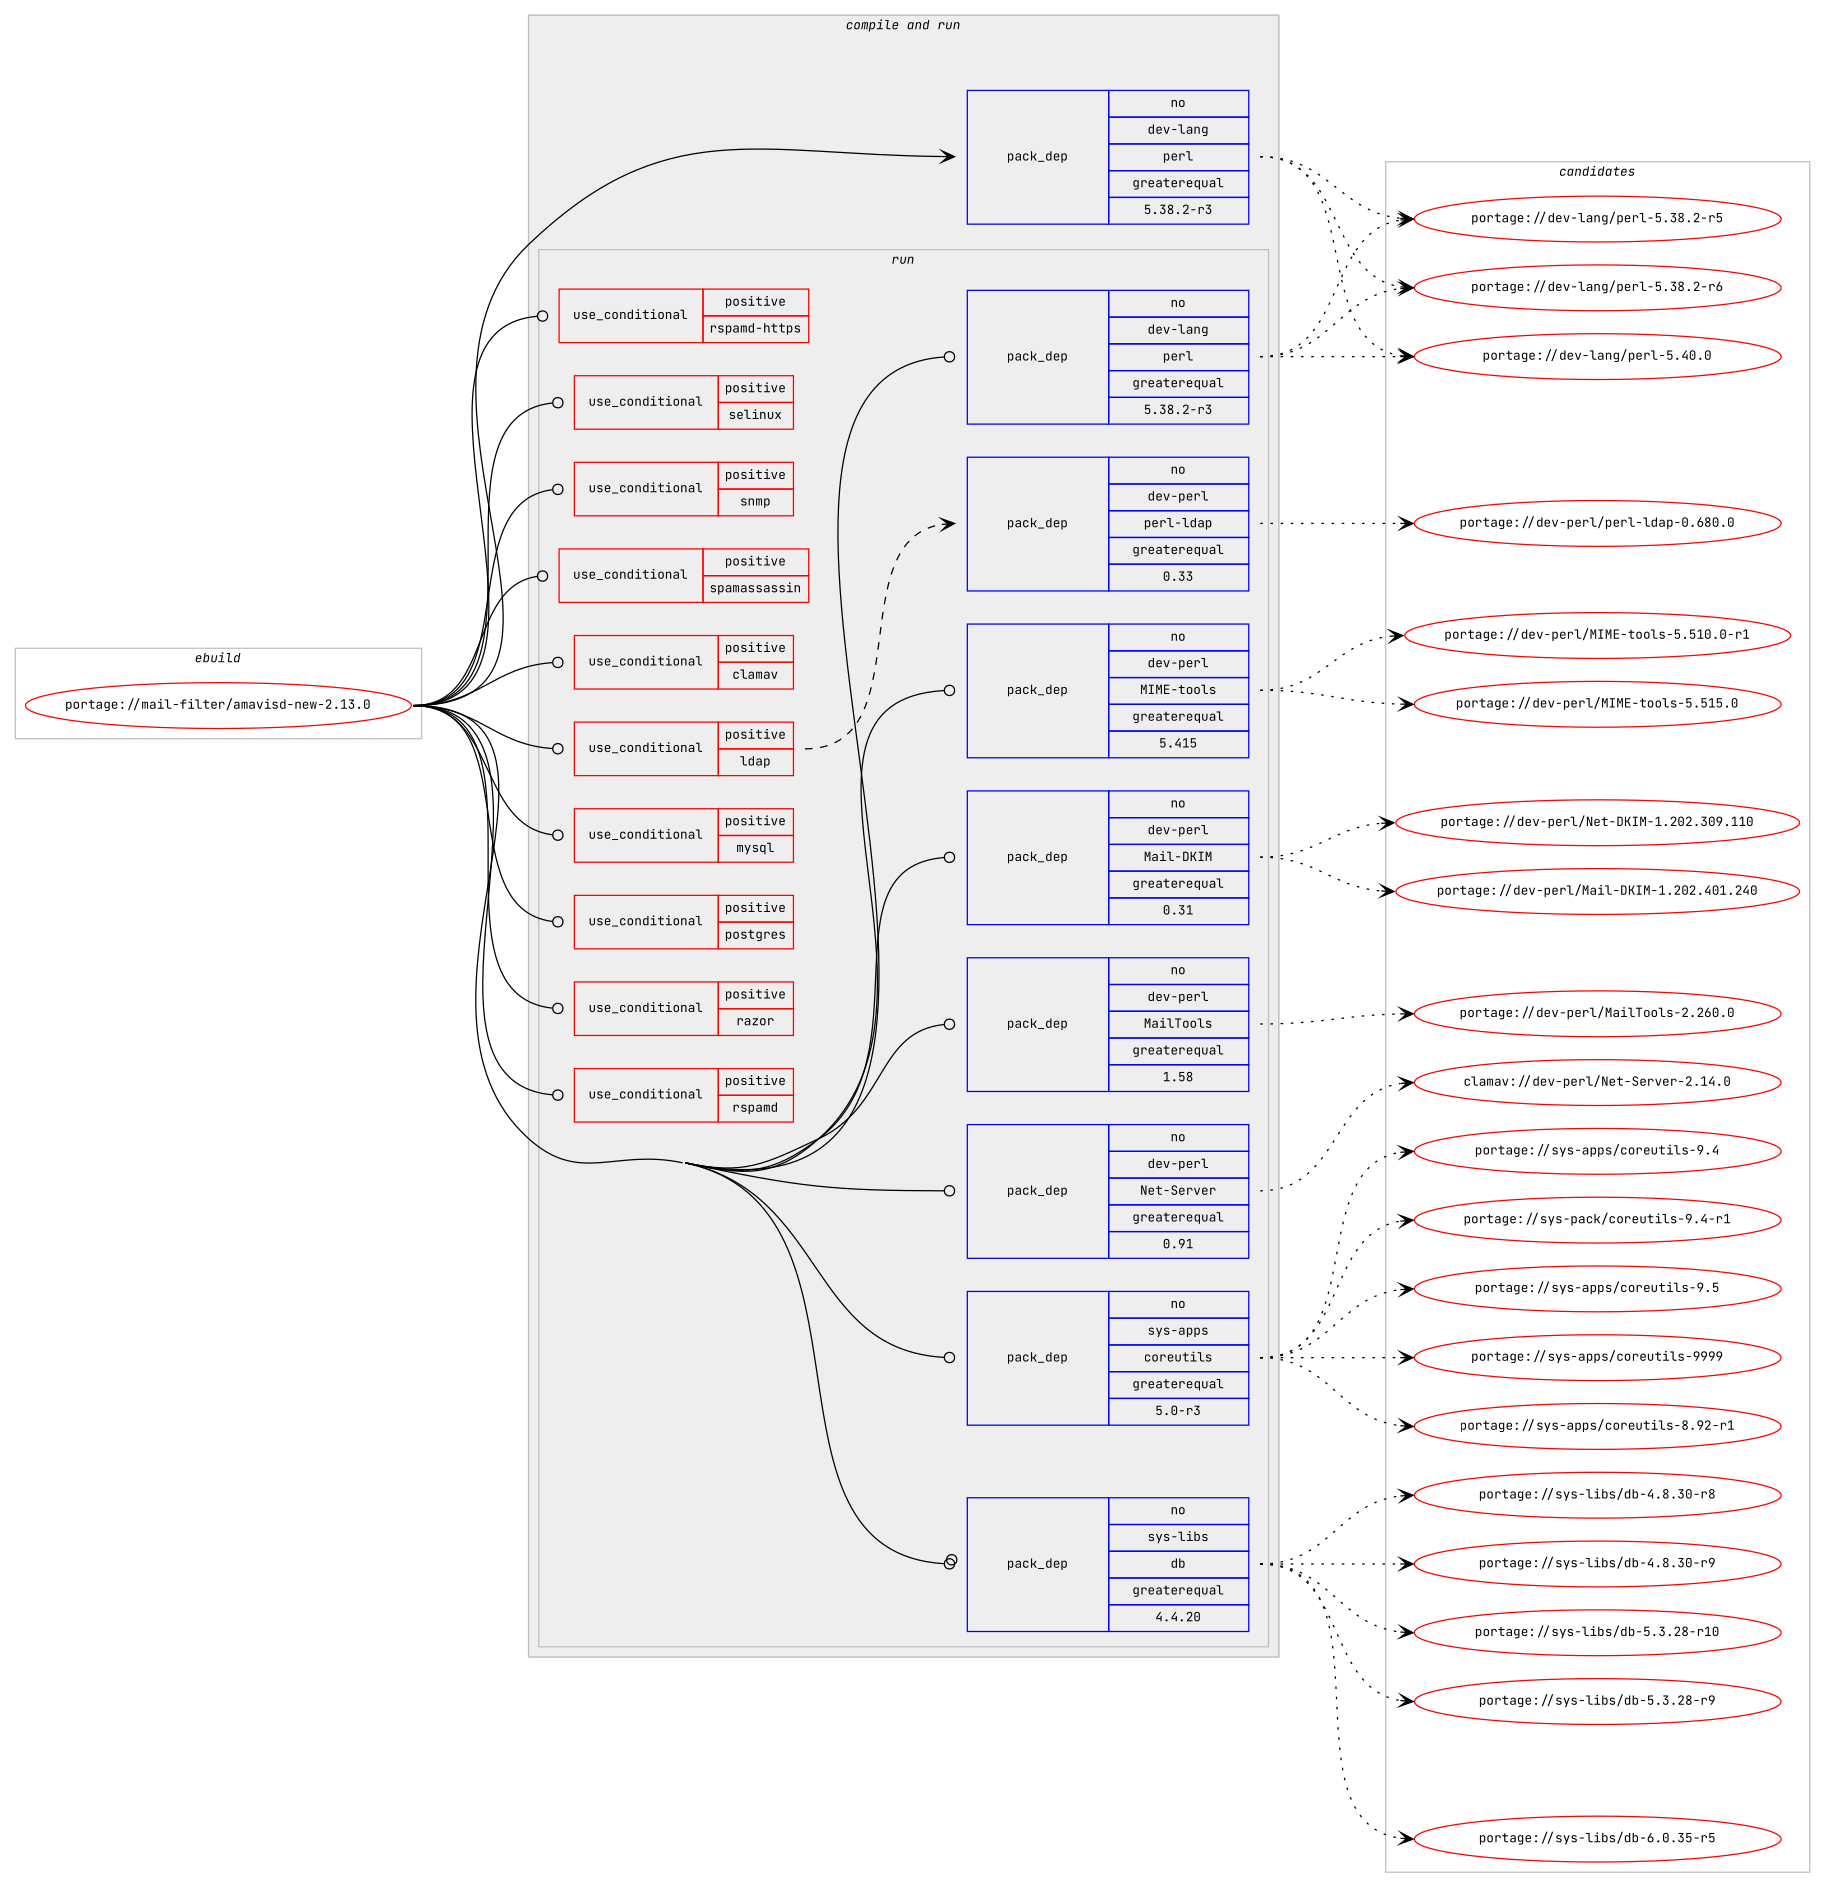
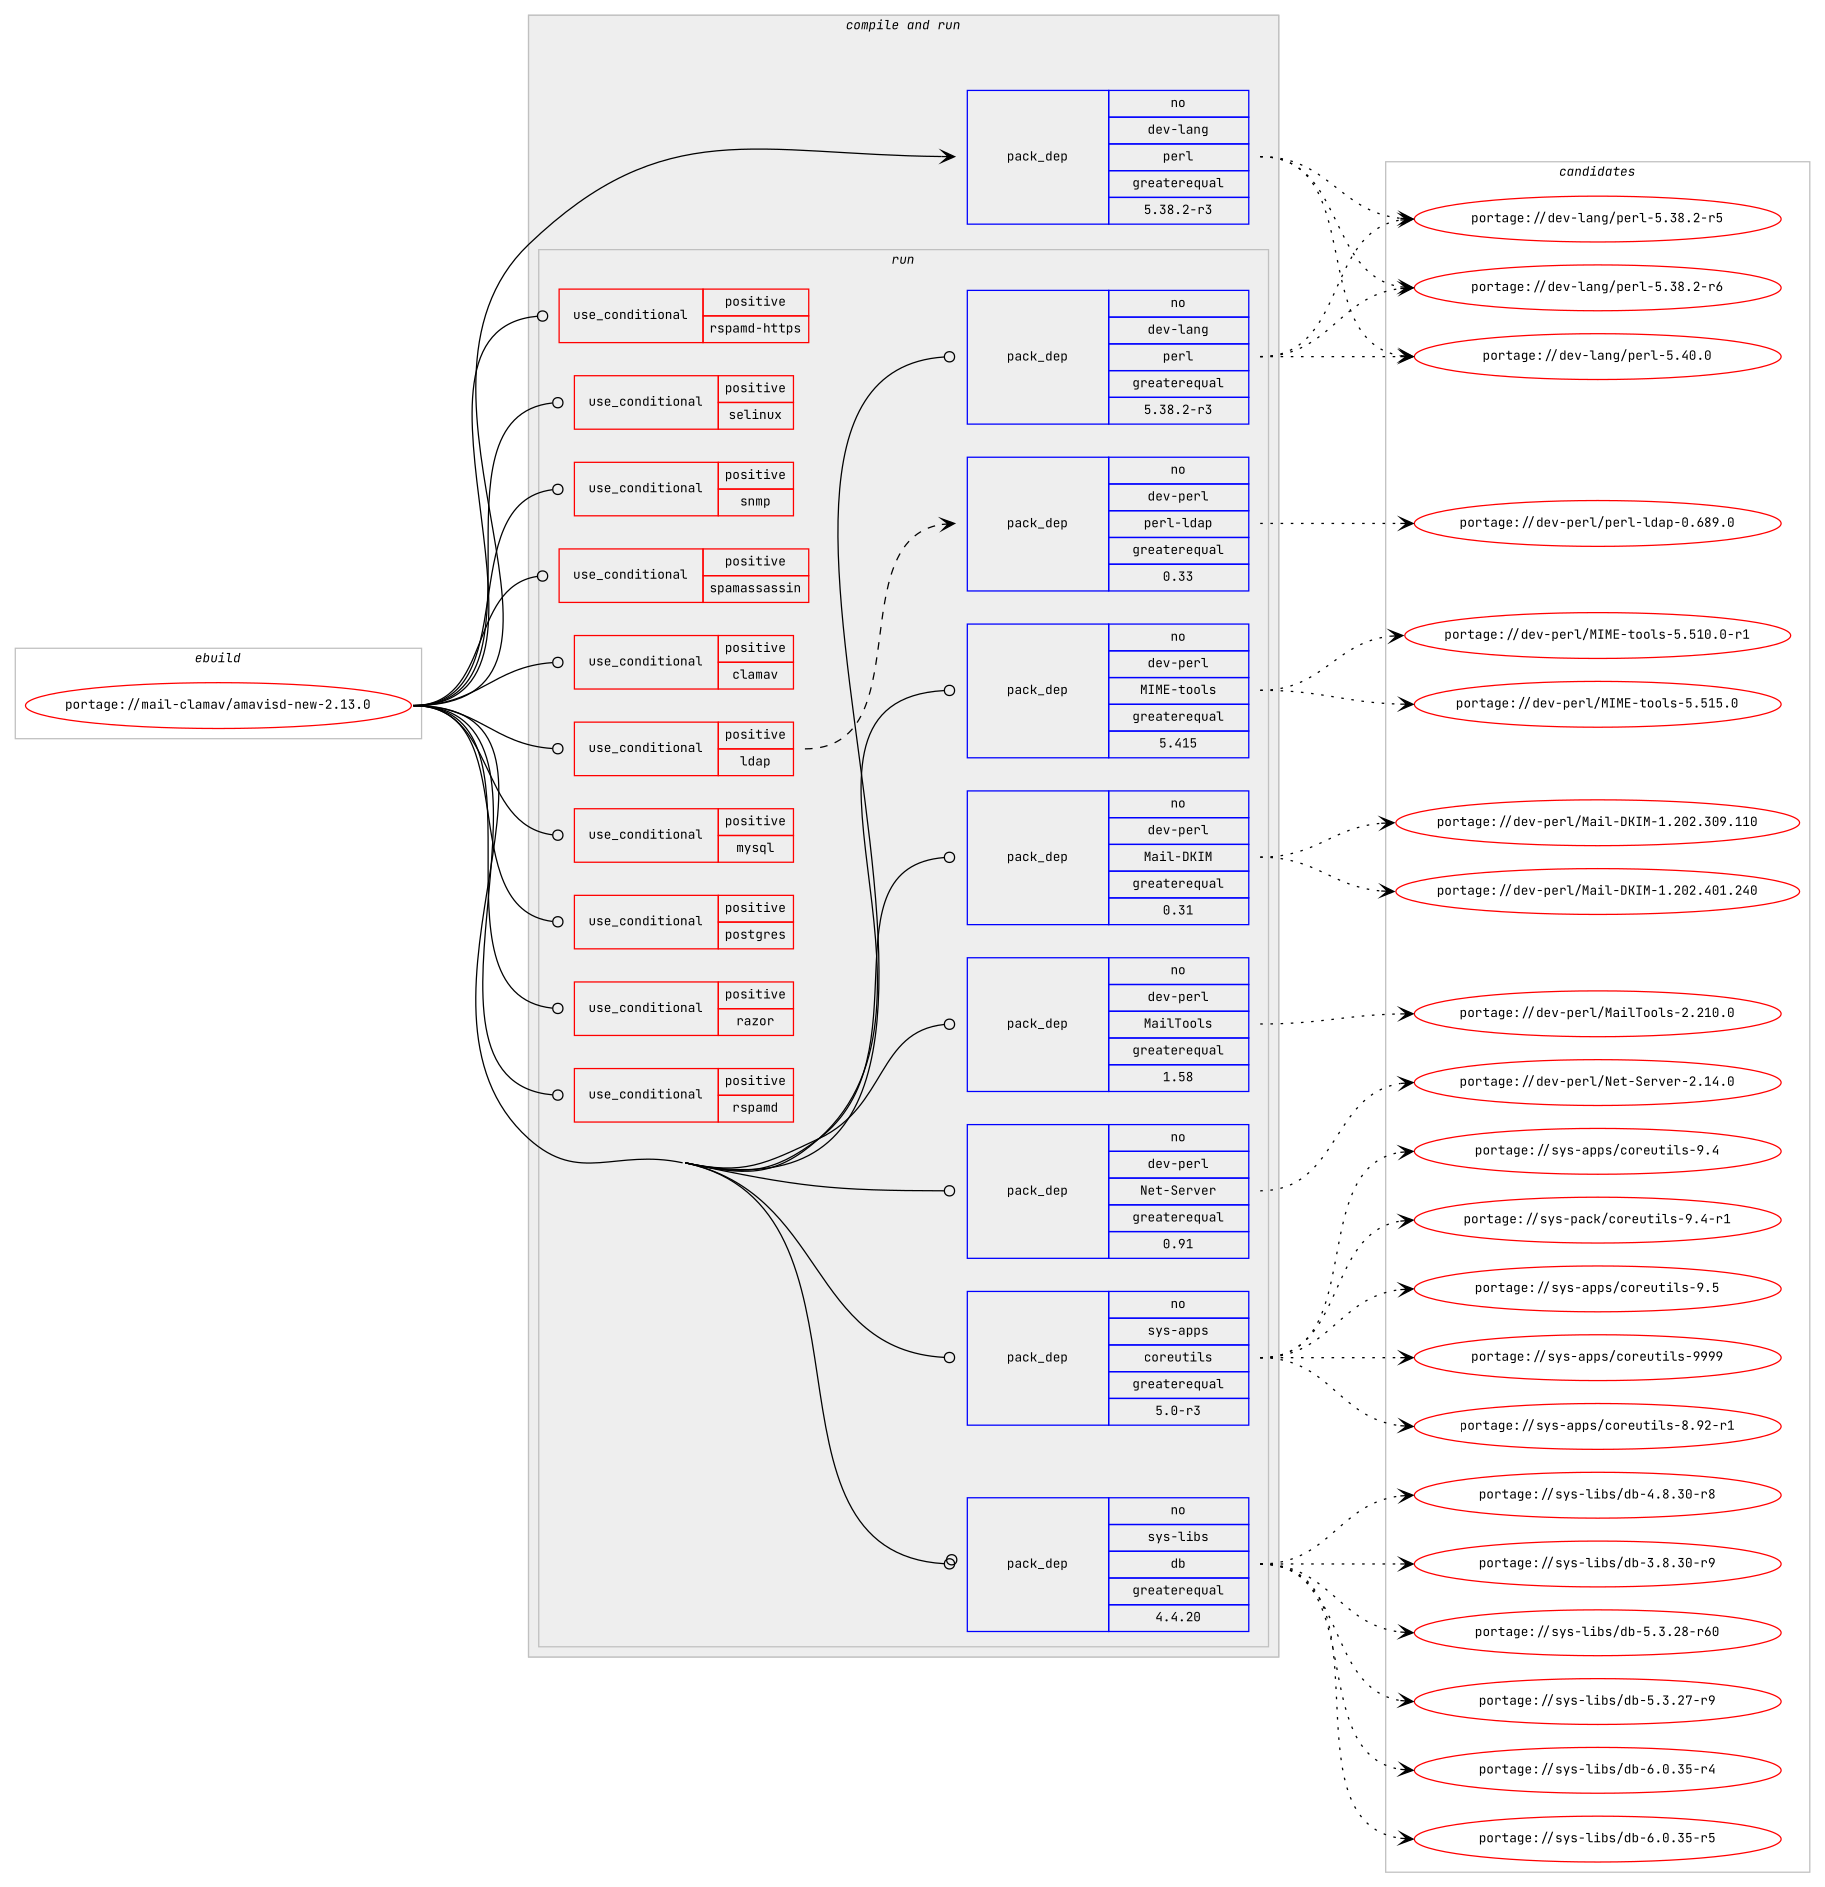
node "portage://dev-perl/perl-ldap-0.680.0": label "portage://dev-perl/perl-ldap-0.680.0" -> "portage://dev-perl/perl-ldap-0.689.0"
node "portage://mail-filter/amavisd-new-2.13.0": label "portage://mail-filter/amavisd-new-2.13.0" -> "portage://mail-clamav/amavisd-new-2.13.0"
node "portage://dev-perl/Net-DKIM-1.202.309.110": label "portage://dev-perl/Net-DKIM-1.202.309.110" -> "portage://dev-perl/Mail-DKIM-1.202.309.110"
node "portage://dev-perl/MailTools-2.260.0": label "portage://dev-perl/MailTools-2.260.0" -> "portage://dev-perl/MailTools-2.210.0"
node "clamav://dev-perl/Net-Server-2.14.0": label "clamav://dev-perl/Net-Server-2.14.0" -> "portage://dev-perl/Net-Server-2.14.0"
node "portage://sys-libs/db-4.8.30-r9": label "portage://sys-libs/db-4.8.30-r9" -> "portage://sys-libs/db-3.8.30-r9"
node "portage://sys-libs/db-5.3.28-r10": label "portage://sys-libs/db-5.3.28-r10" -> "portage://sys-libs/db-5.3.28-r60"
node "portage://sys-libs/db-5.3.28-r9": label "portage://sys-libs/db-5.3.28-r9" -> "portage://sys-libs/db-5.3.27-r9"
node "portage://sys-libs/db-6.0.35-r4": added
